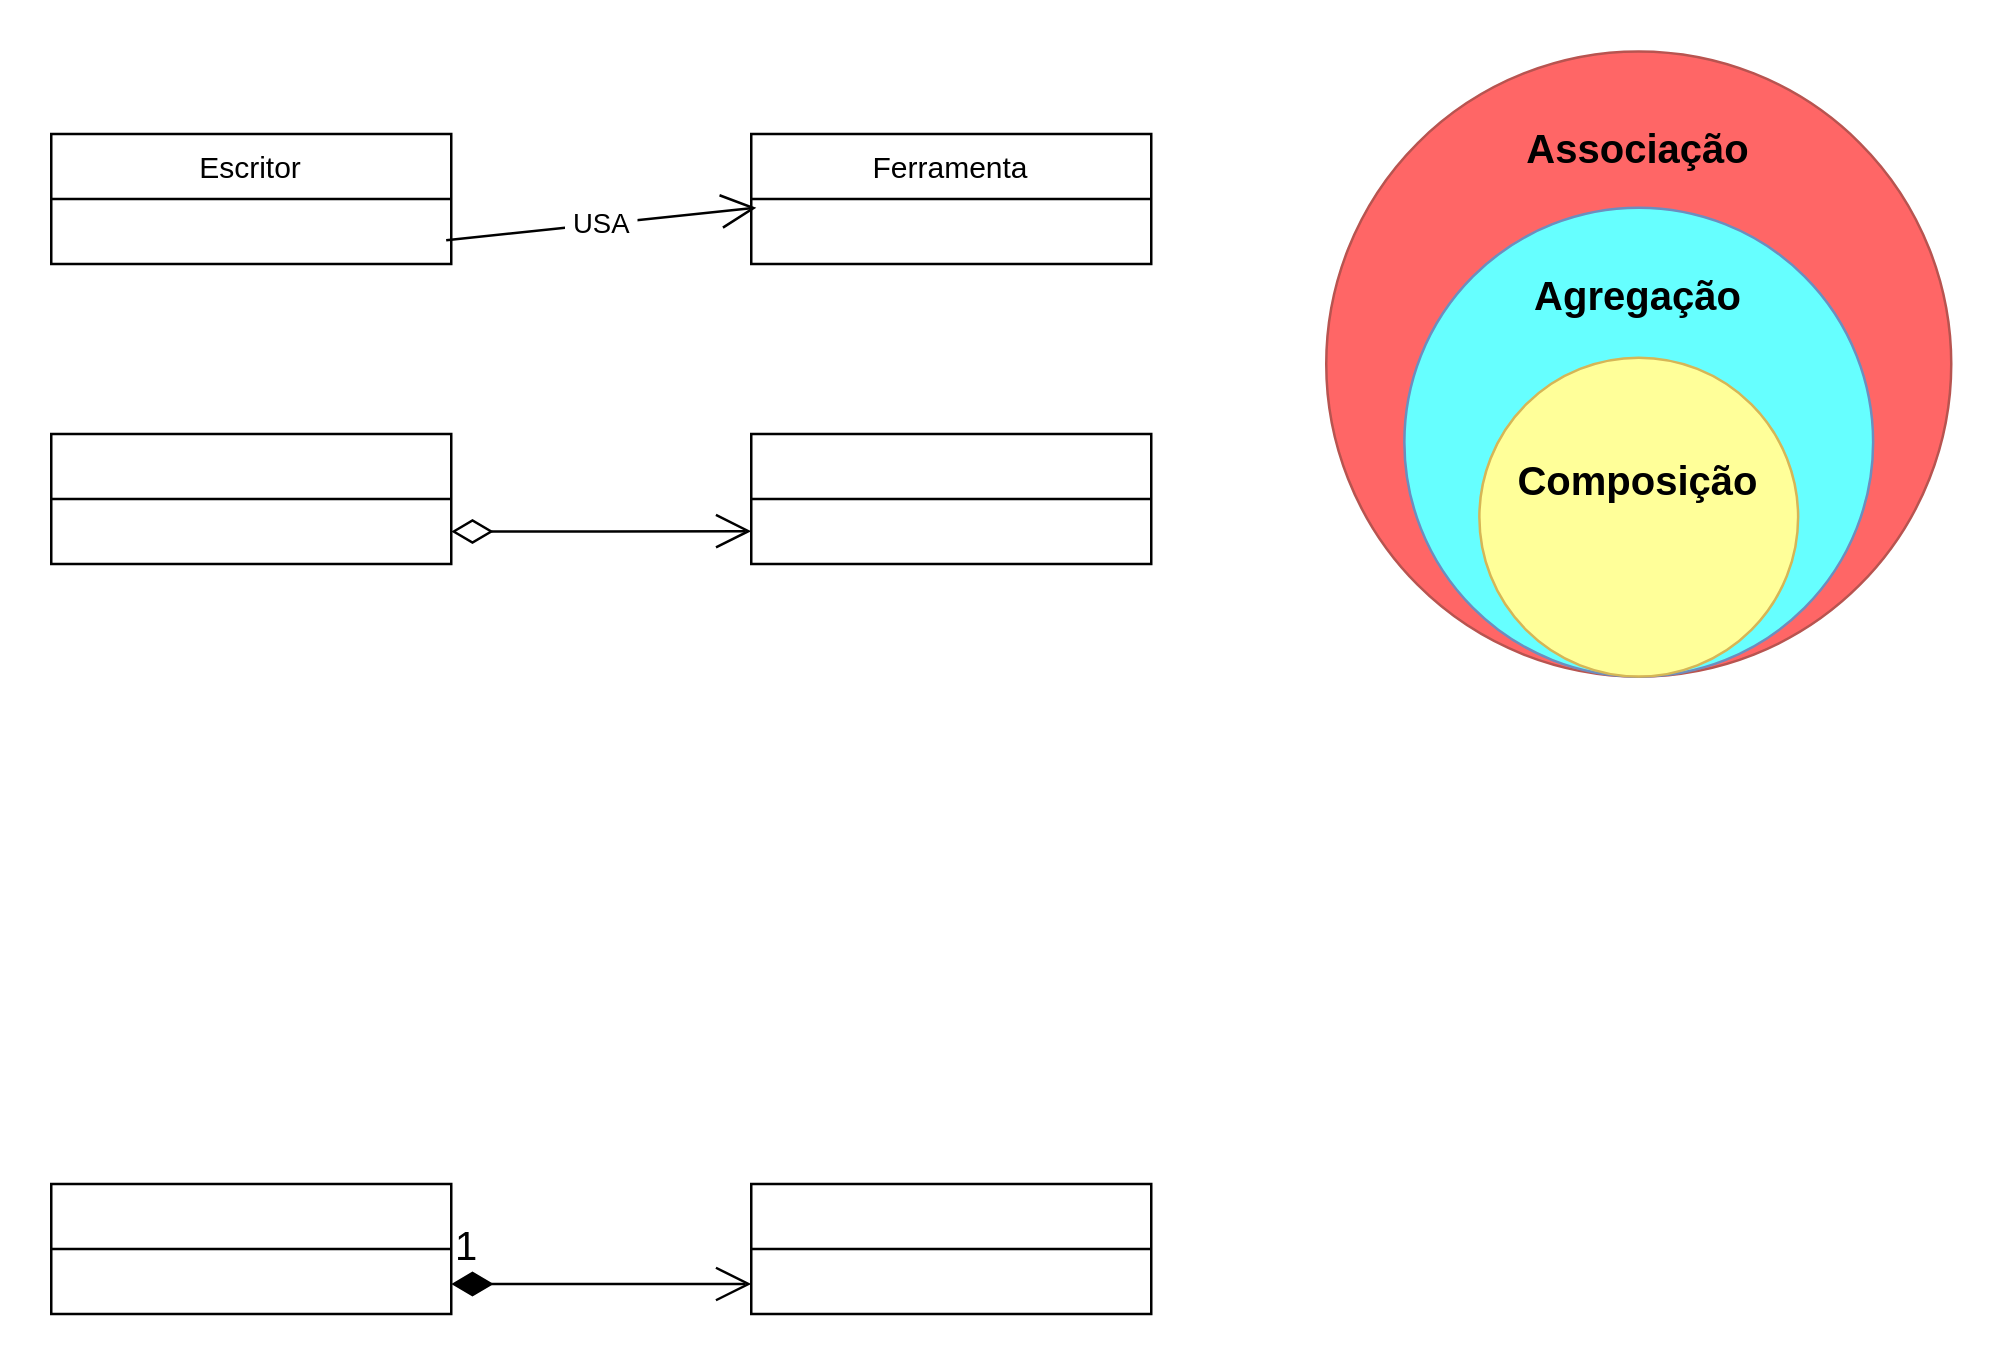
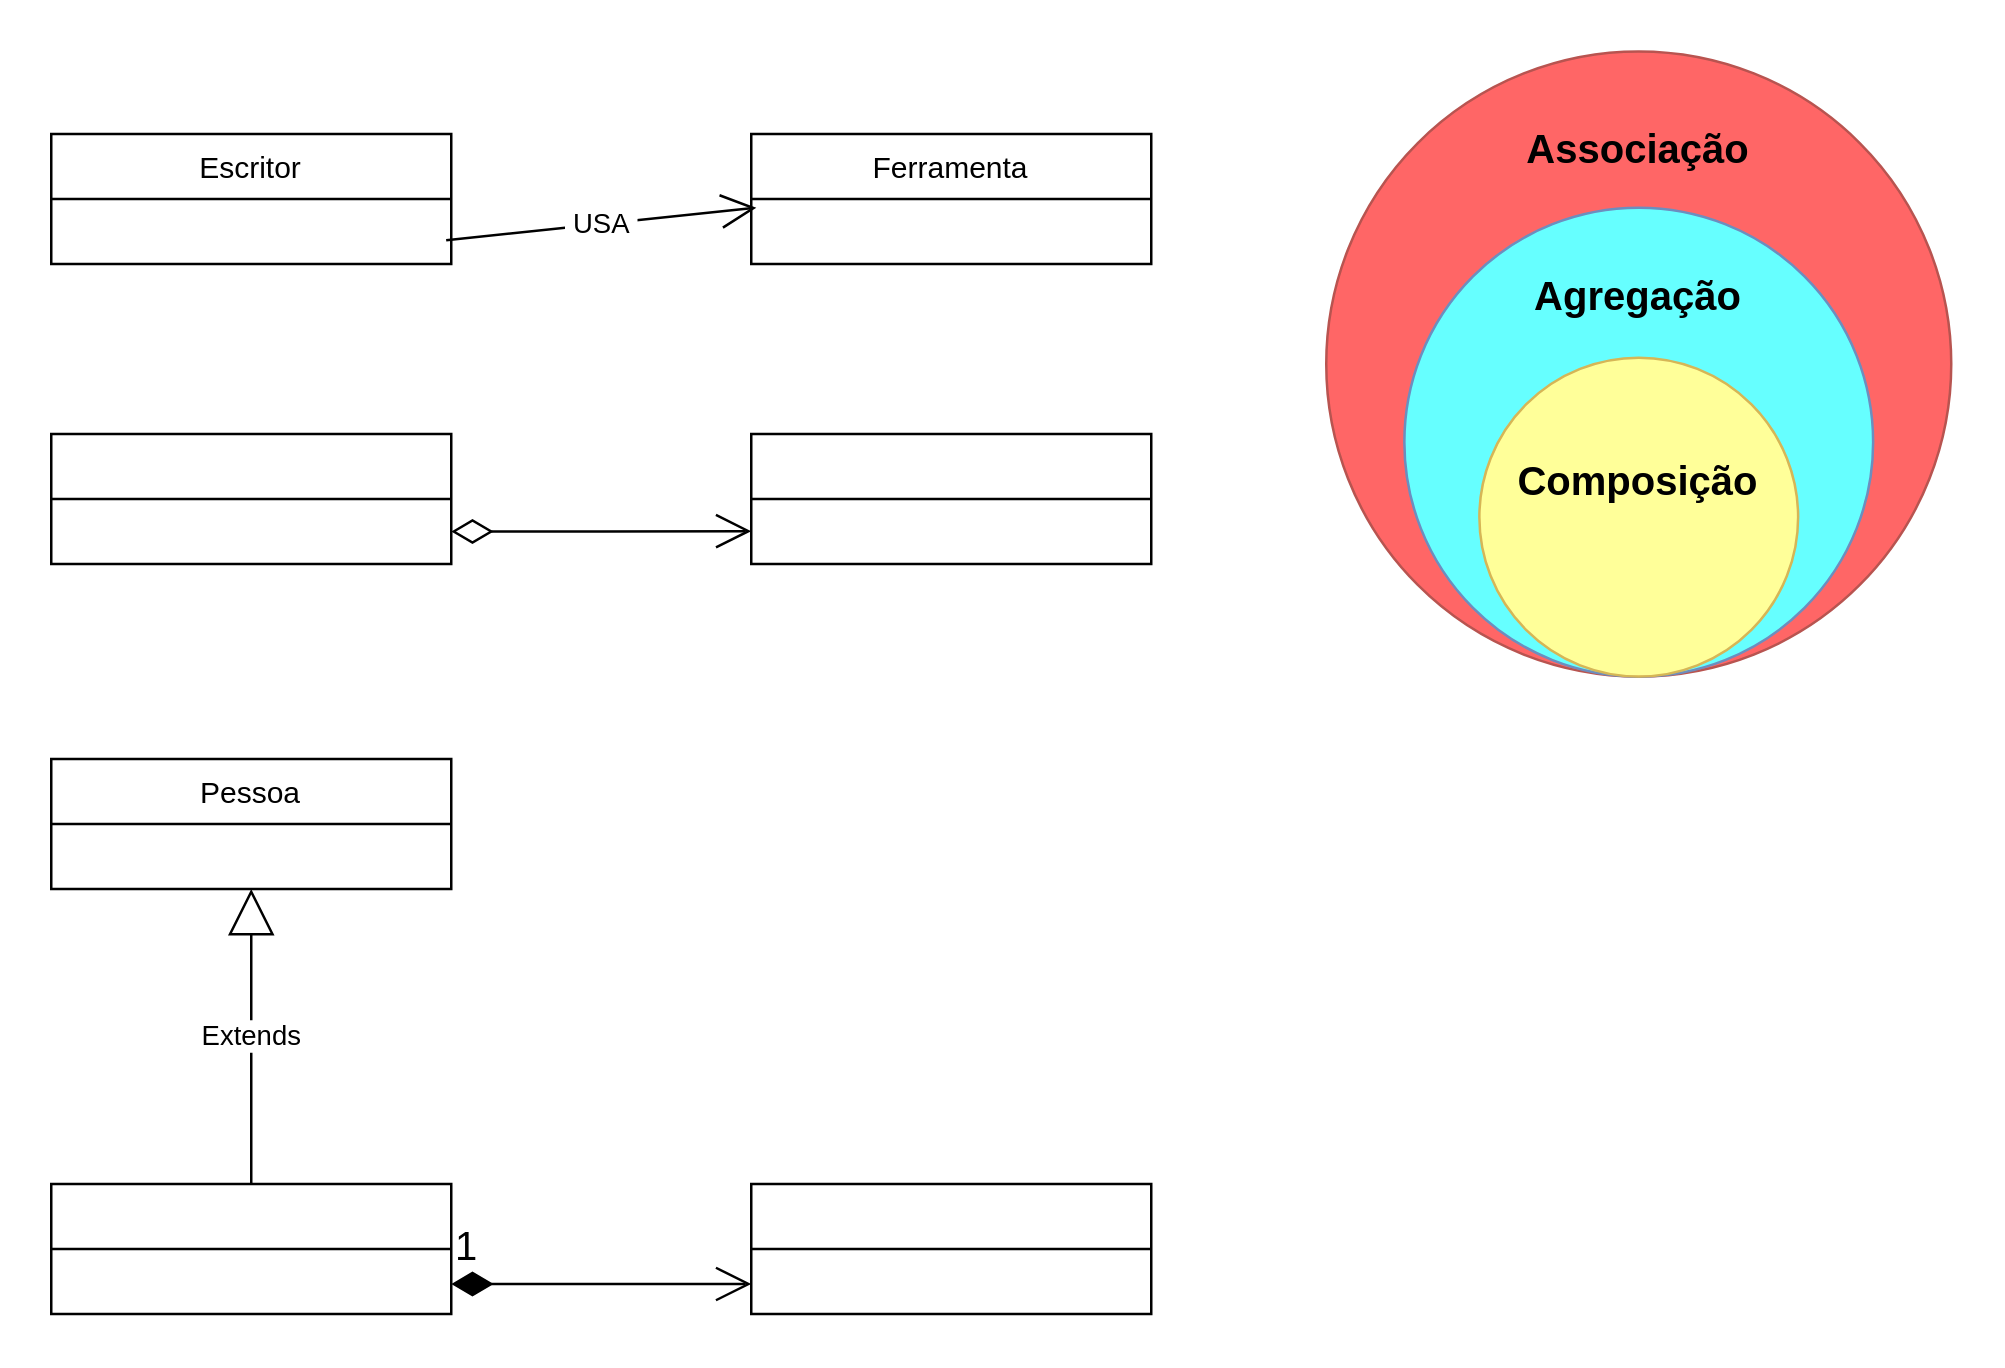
node "Pessoa": added
edge "Cliente" -> "Pessoa": added, label "Extends"
